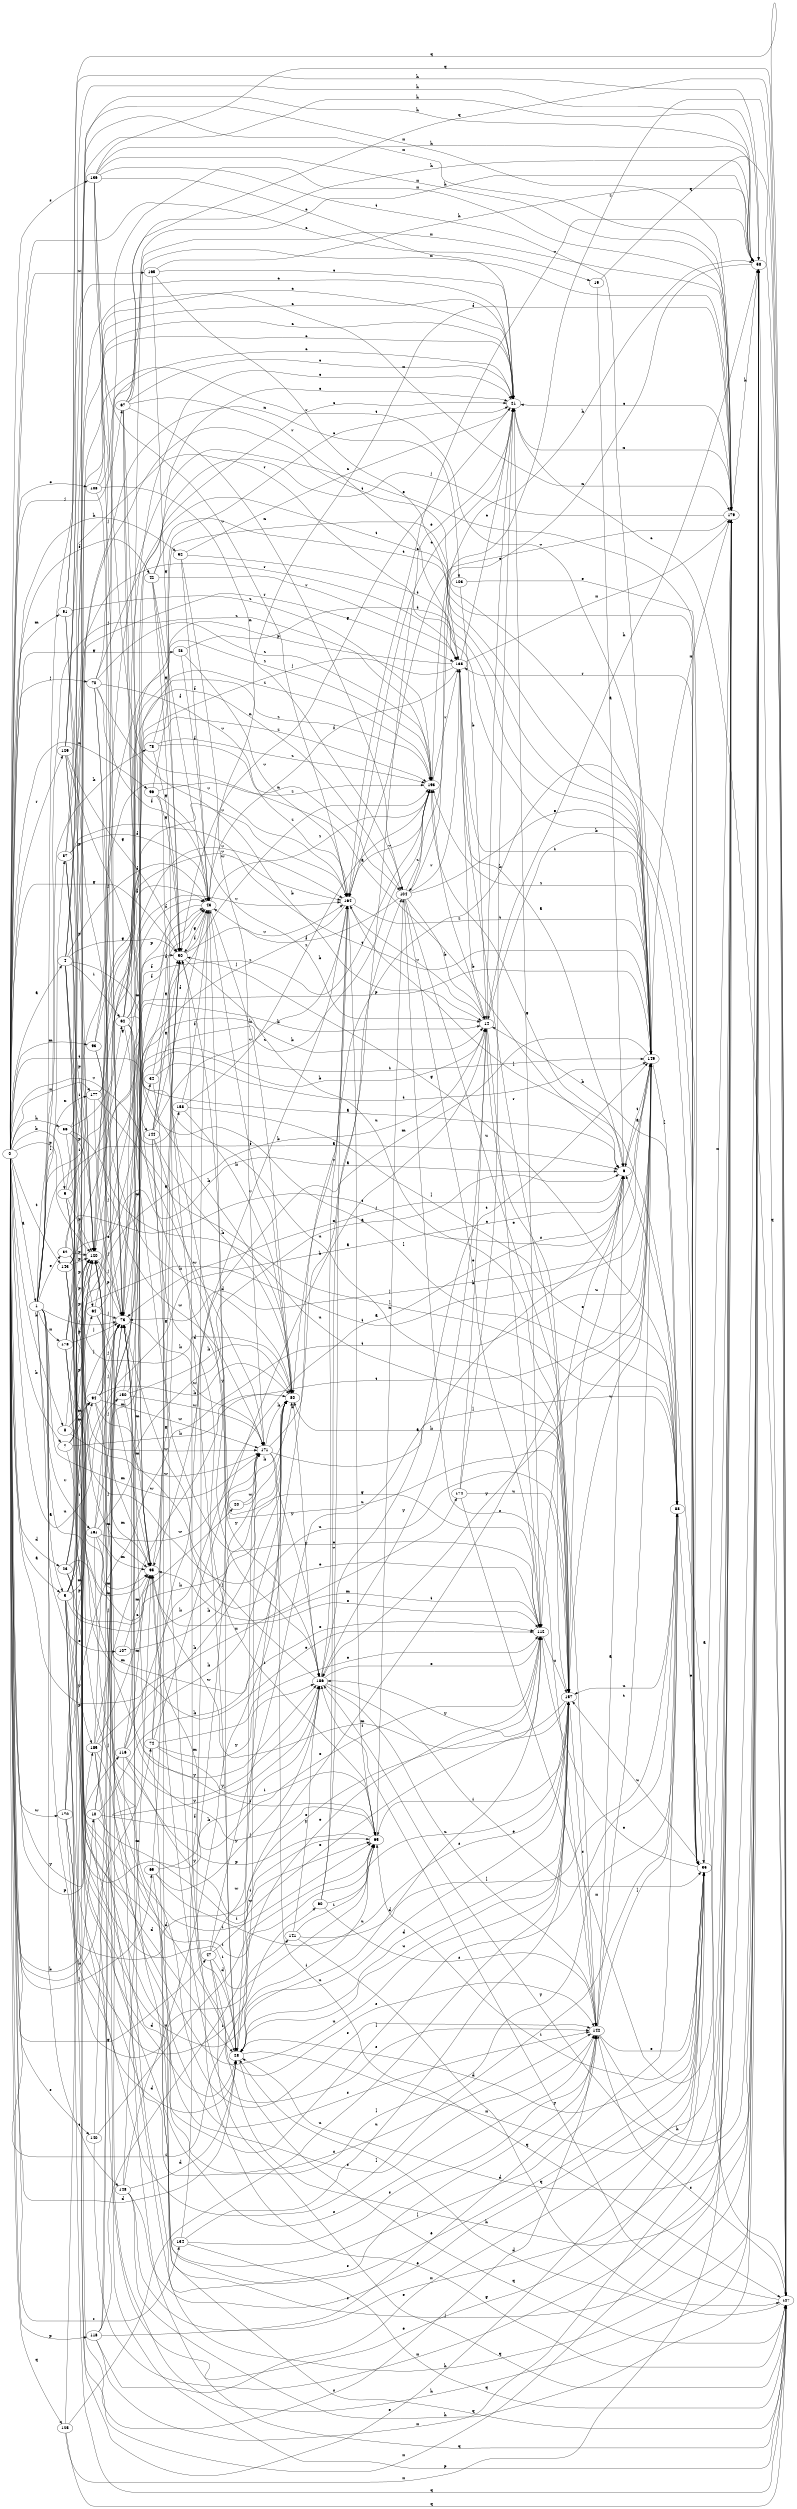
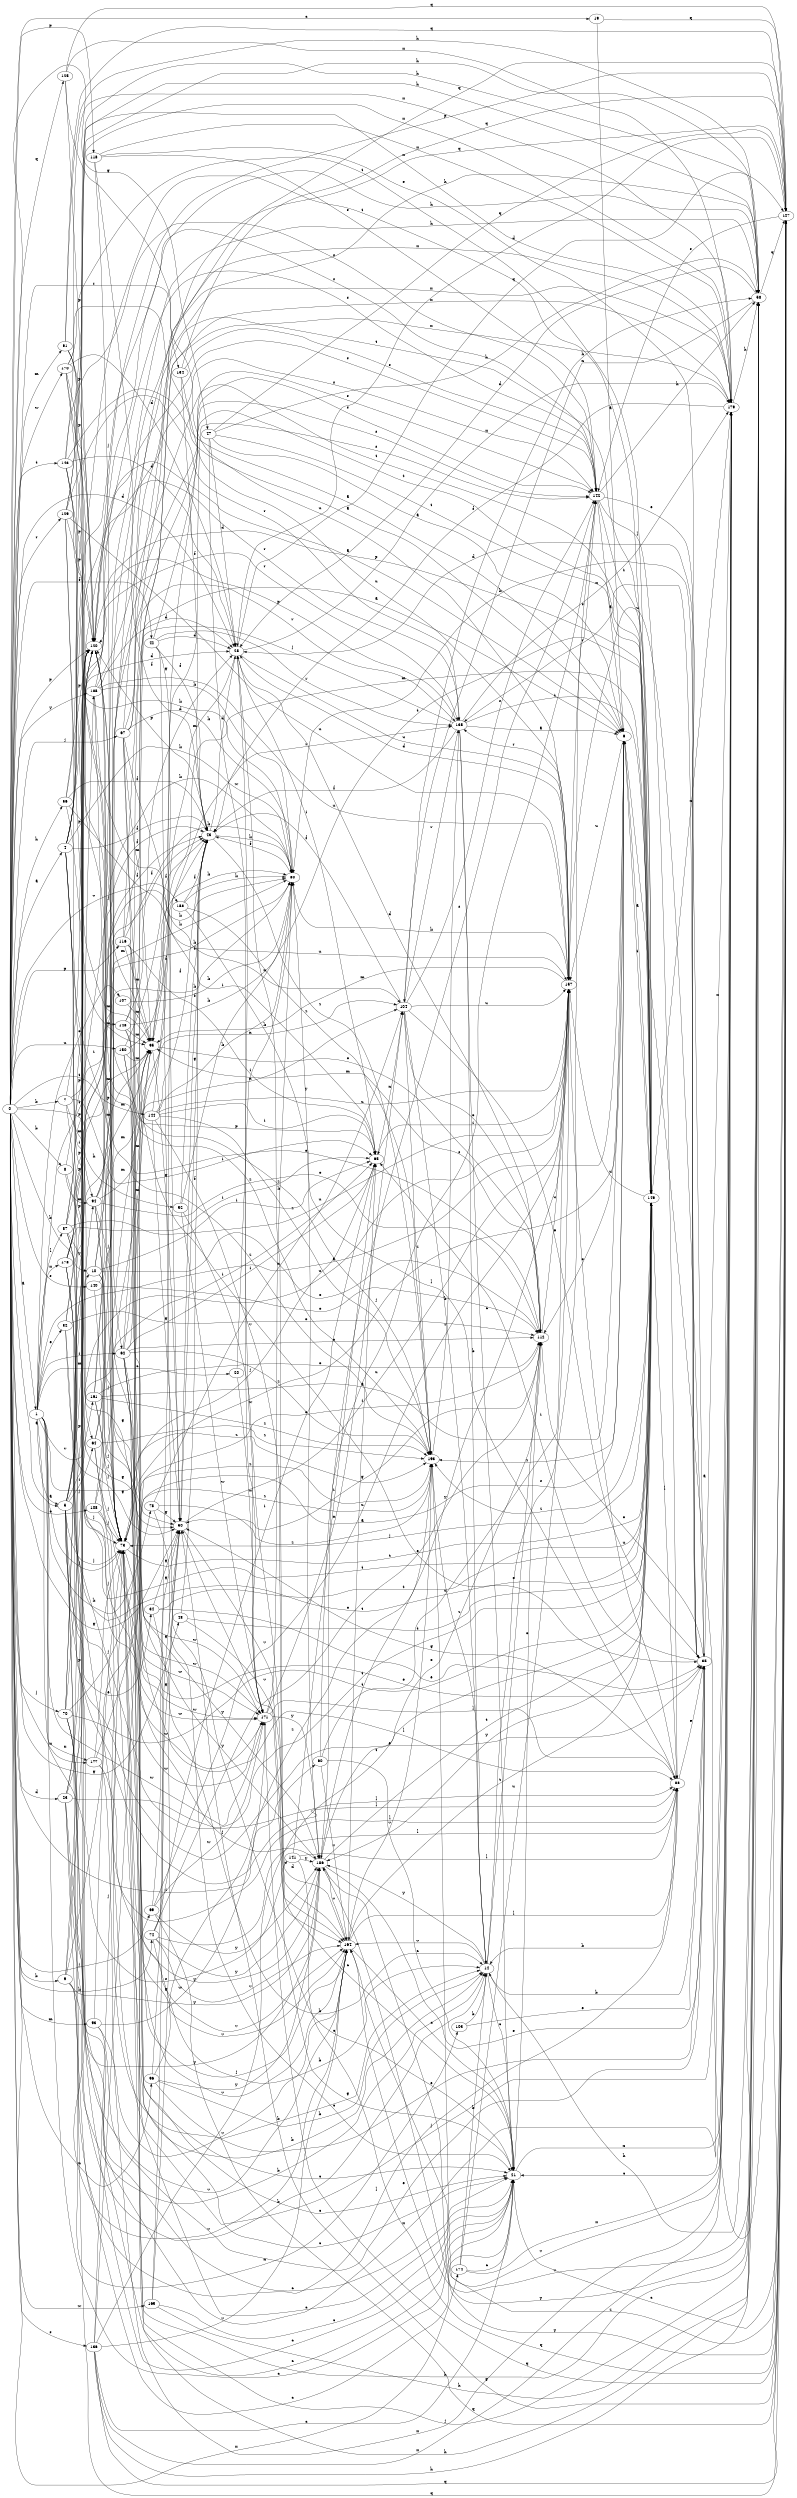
edge "70" -> "73": now "70" -> "10"
edge "118" -> "112": now "9" -> "112"
